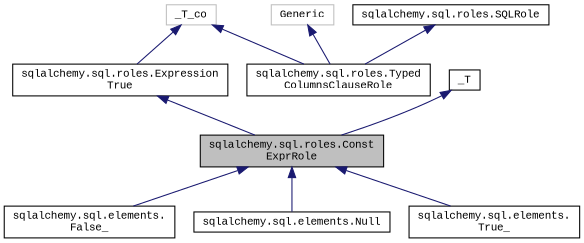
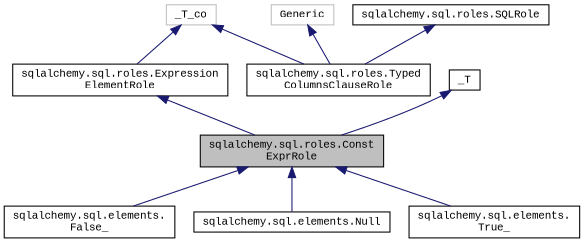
node "sqlalchemy.sql.roles.Expression True": label "sqlalchemy.sql.roles.Expression True" -> "sqlalchemy.sql.roles.Expression ElementRole"
